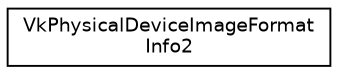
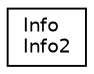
node "VkPhysicalDeviceImageFormat Info2": label "VkPhysicalDeviceImageFormat Info2" -> "Info Info2"
